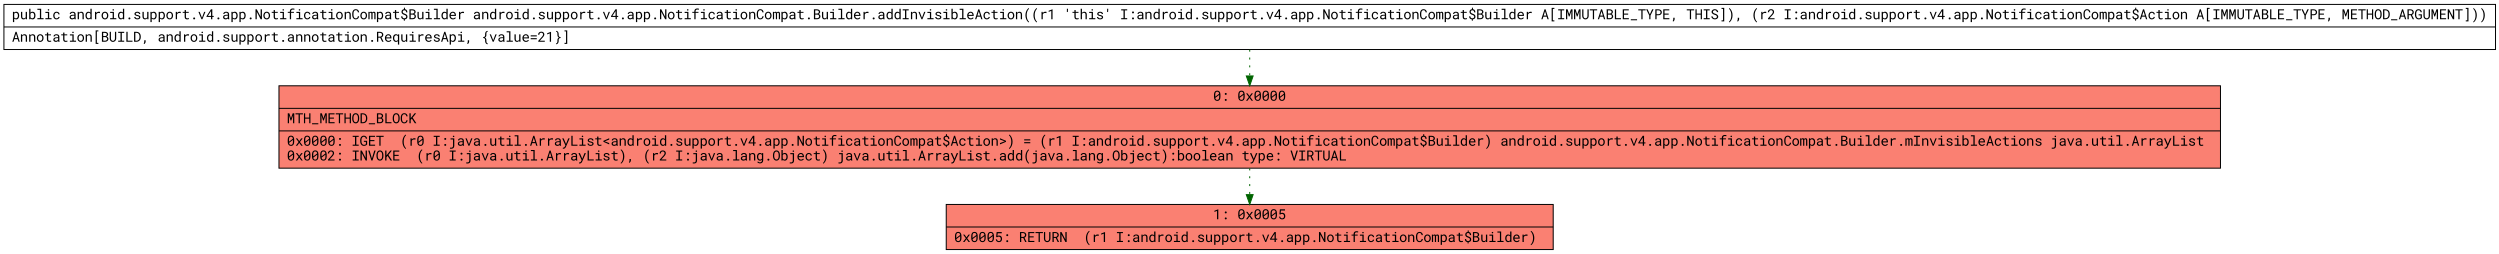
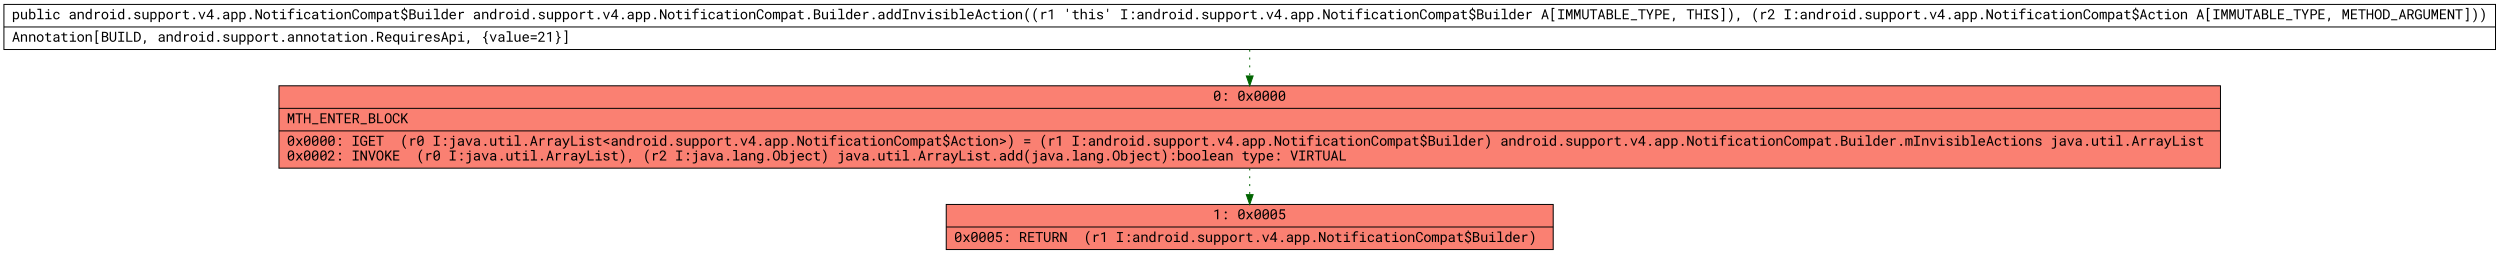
node "0: 0x0000": text "MTH_METHOD_BLOCK" -> "MTH_ENTER_BLOCK"
